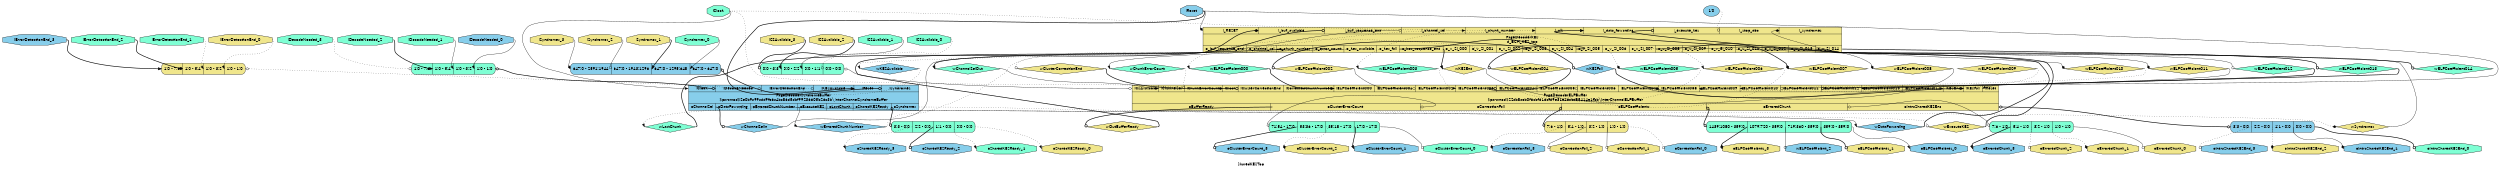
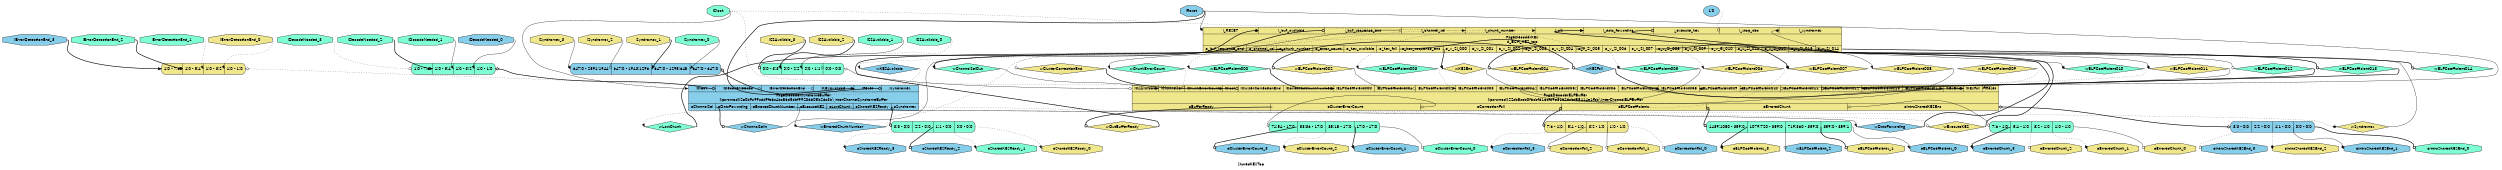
edge "i_RESET" -> "wELPCoefficient008": arrowhead diamond -> normal
node "wELPCoefficient010": fillcolor khaki -> aquamarine
edge "wELPCoefficient004" -> "iCSAvailable": removed
edge "wELPCoefficient005" -> "iCSAvailable": style dotted -> solid
node "1439:1080 - 359:0": text "359:0 - 359:0" -> "359:0 - 359:1"
